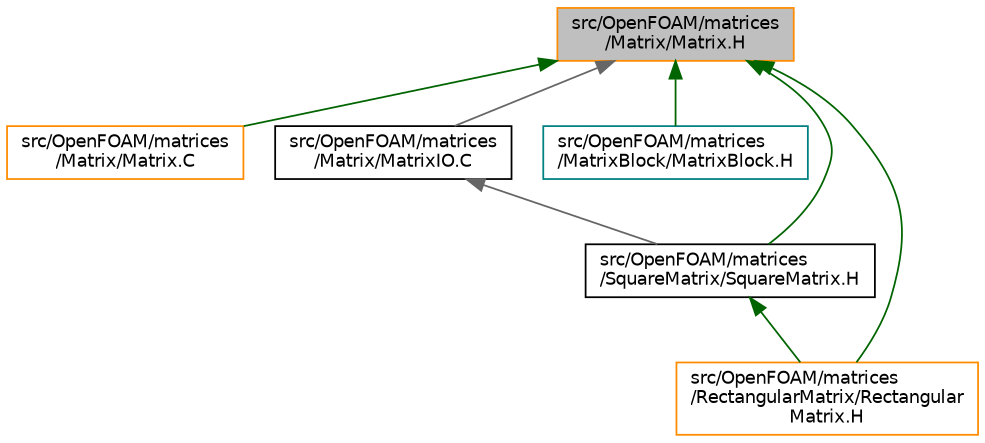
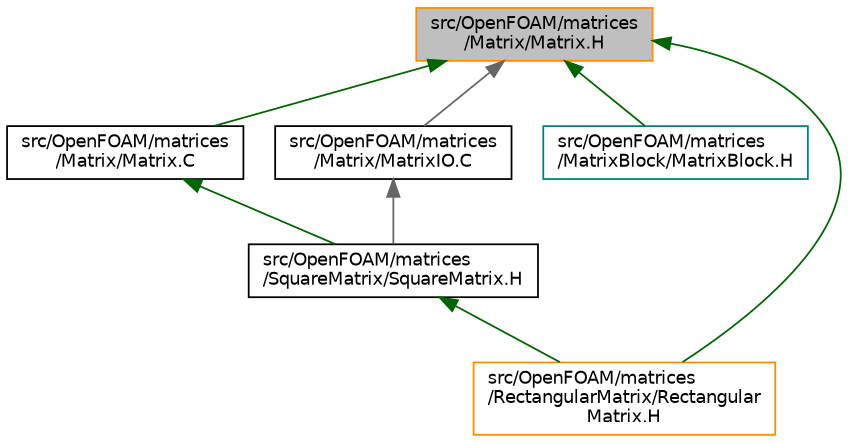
node "src/OpenFOAM/matrices /Matrix/Matrix.C": color darkorange -> black
edge "src/OpenFOAM/matrices /SquareMatrix/SquareMatrix.H" -> "src/OpenFOAM/matrices /Matrix/Matrix.H": now "src/OpenFOAM/matrices /SquareMatrix/SquareMatrix.H" -> "src/OpenFOAM/matrices /Matrix/Matrix.C"
